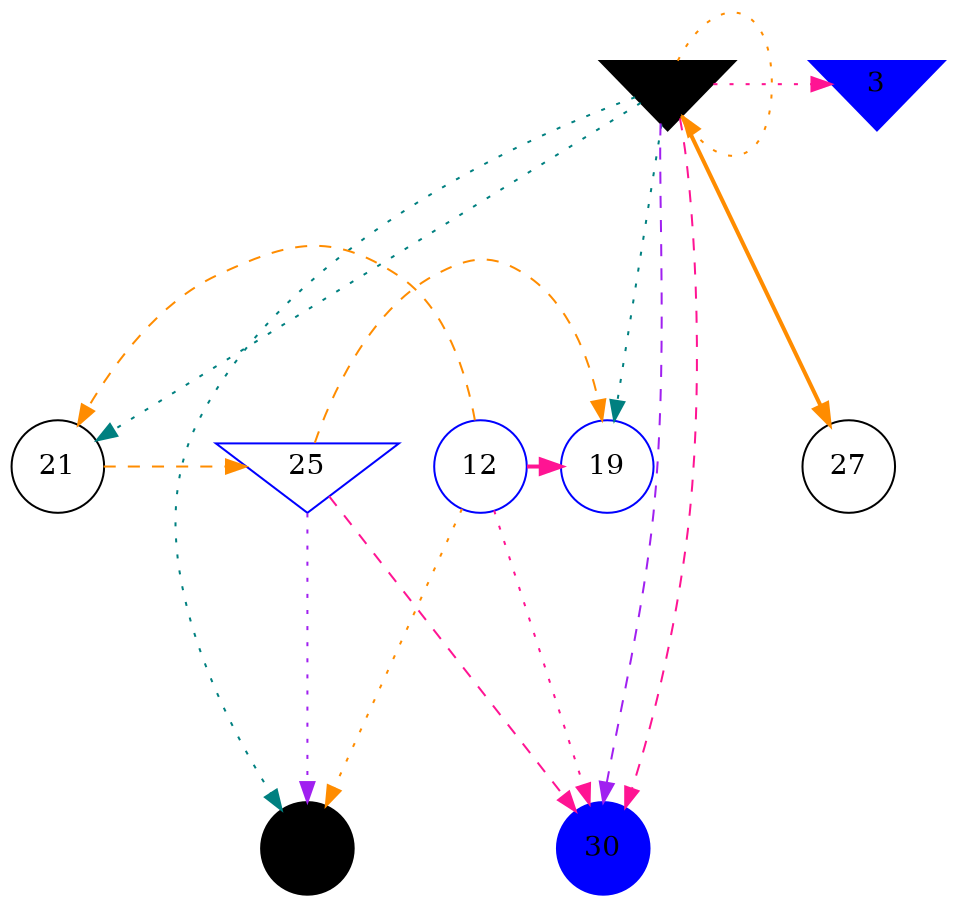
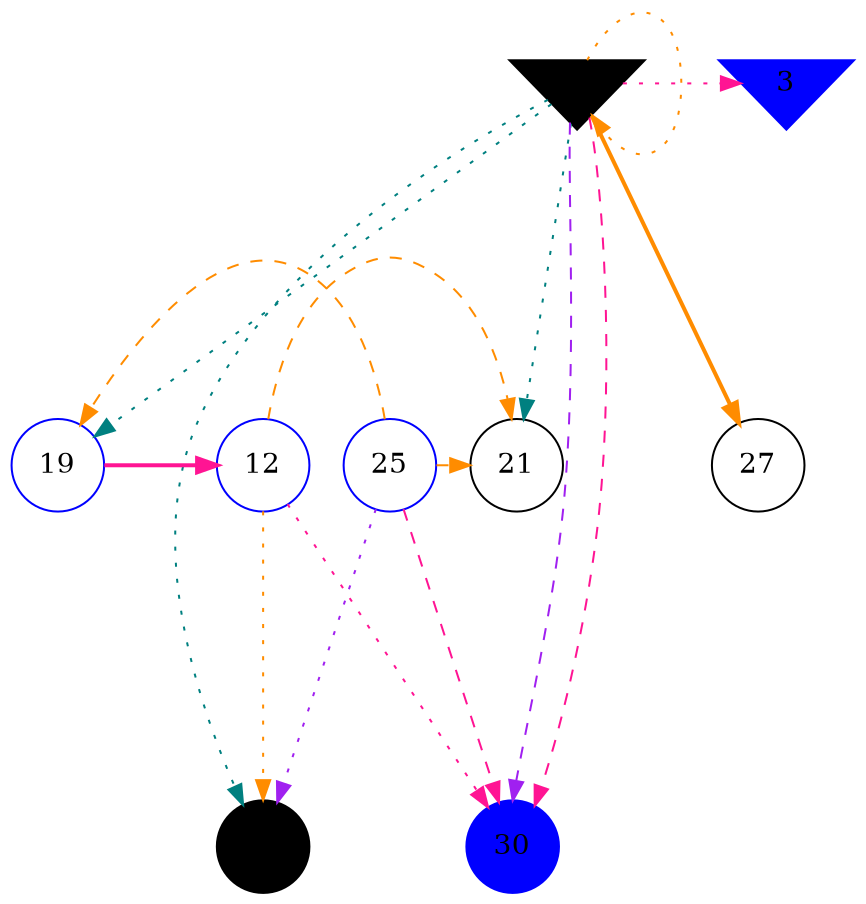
edge "21" -> "25": reversed
node "25": shape invtriangle -> circle
edge "12" -> "19": reversed
